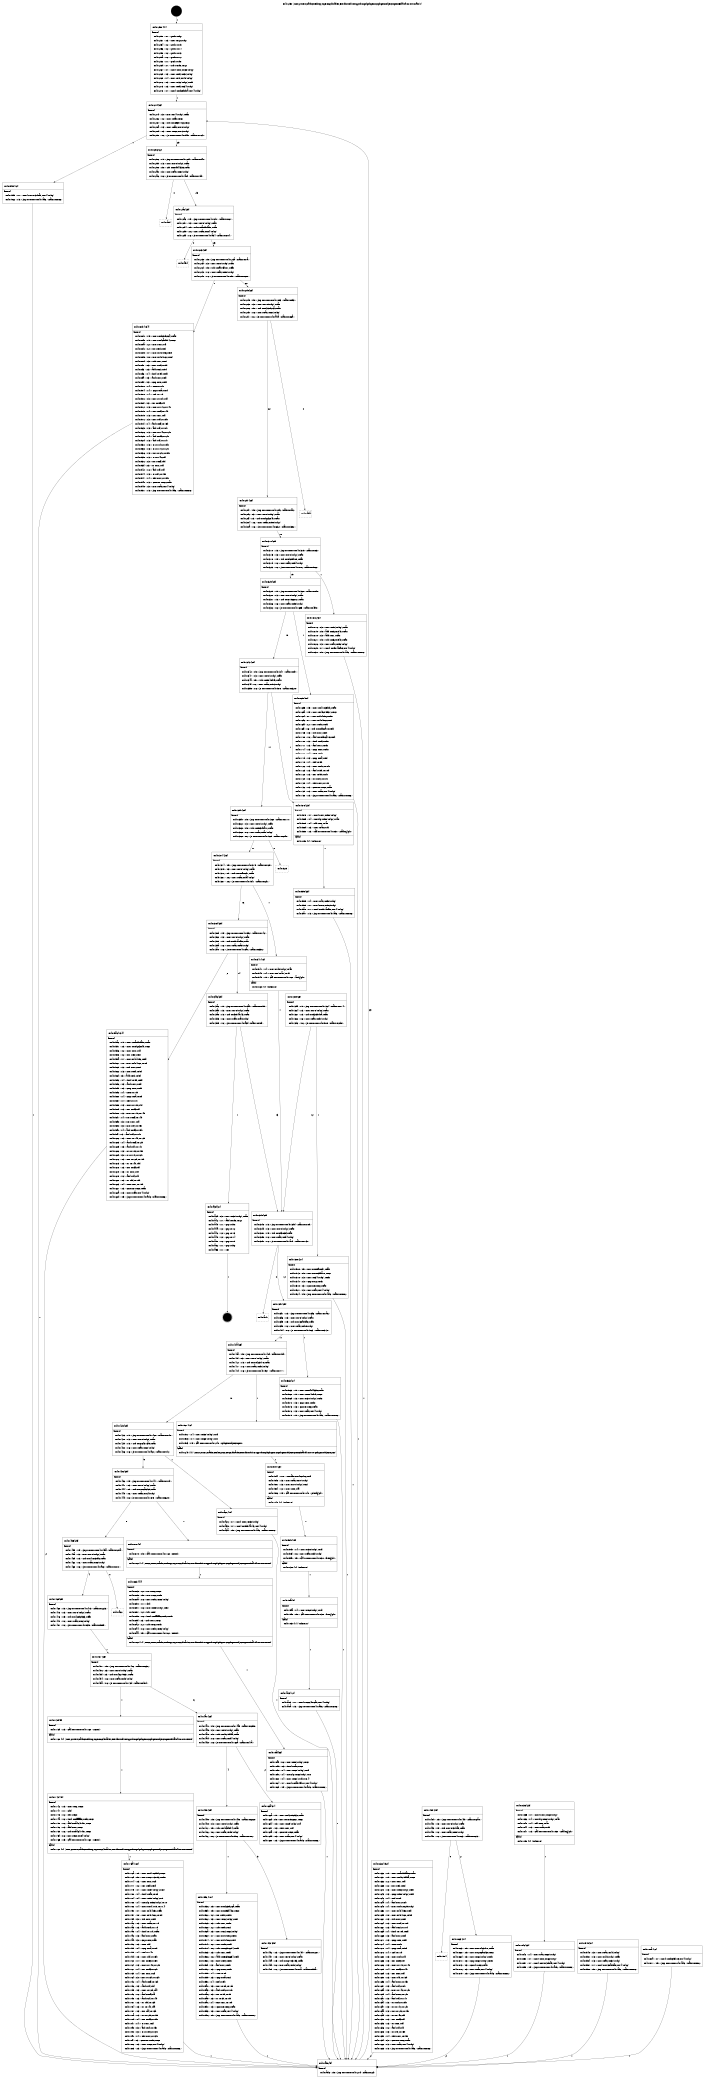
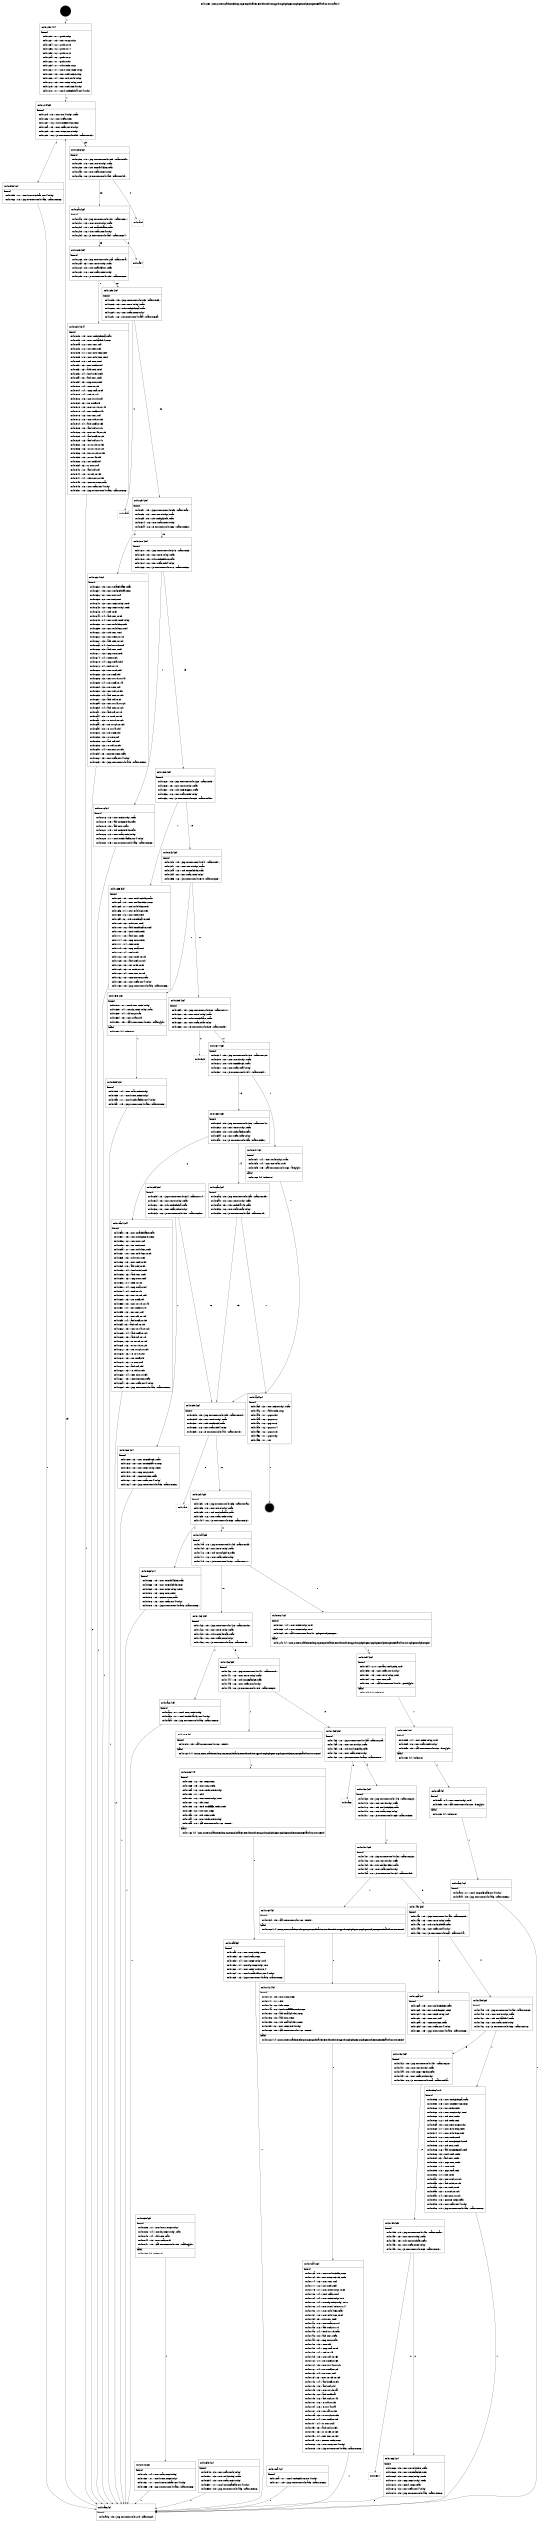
edge "0x4012f7 [25]" -> "0x401632 [152]": added, label "2"
edge "0x4014d2 [25]" -> "0x4014eb [25]": added, label "2"
